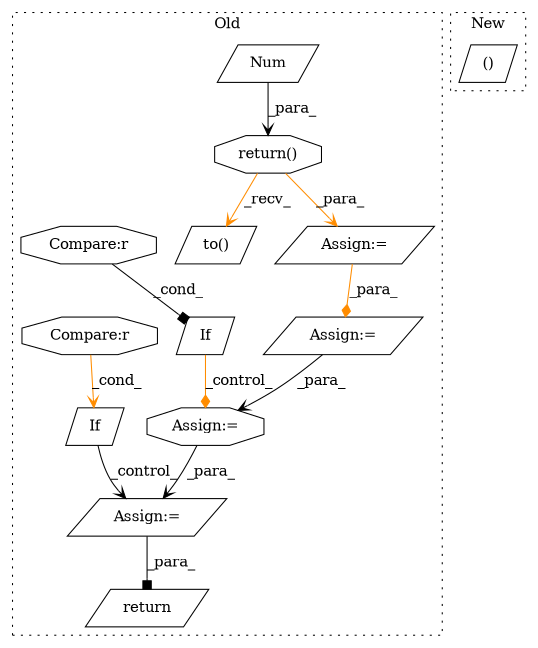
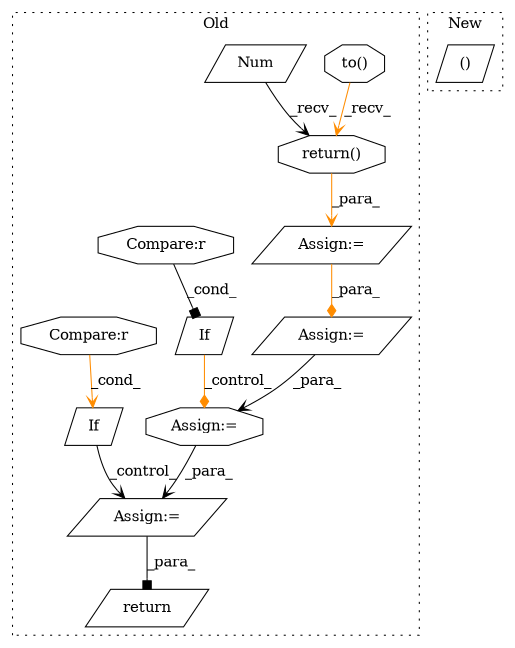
edge "Num" -> "return()": label "_para_" -> "_recv_"
edge "return()" -> "to()": reversed
node "to()": shape parallelogram -> octagon
